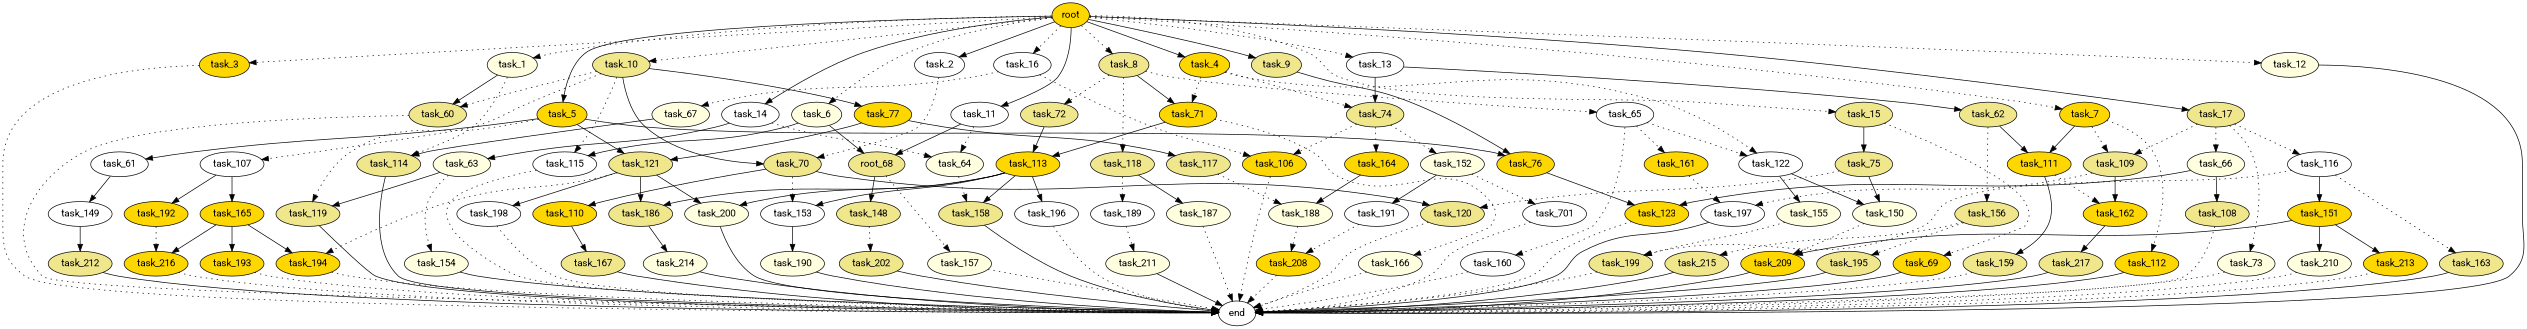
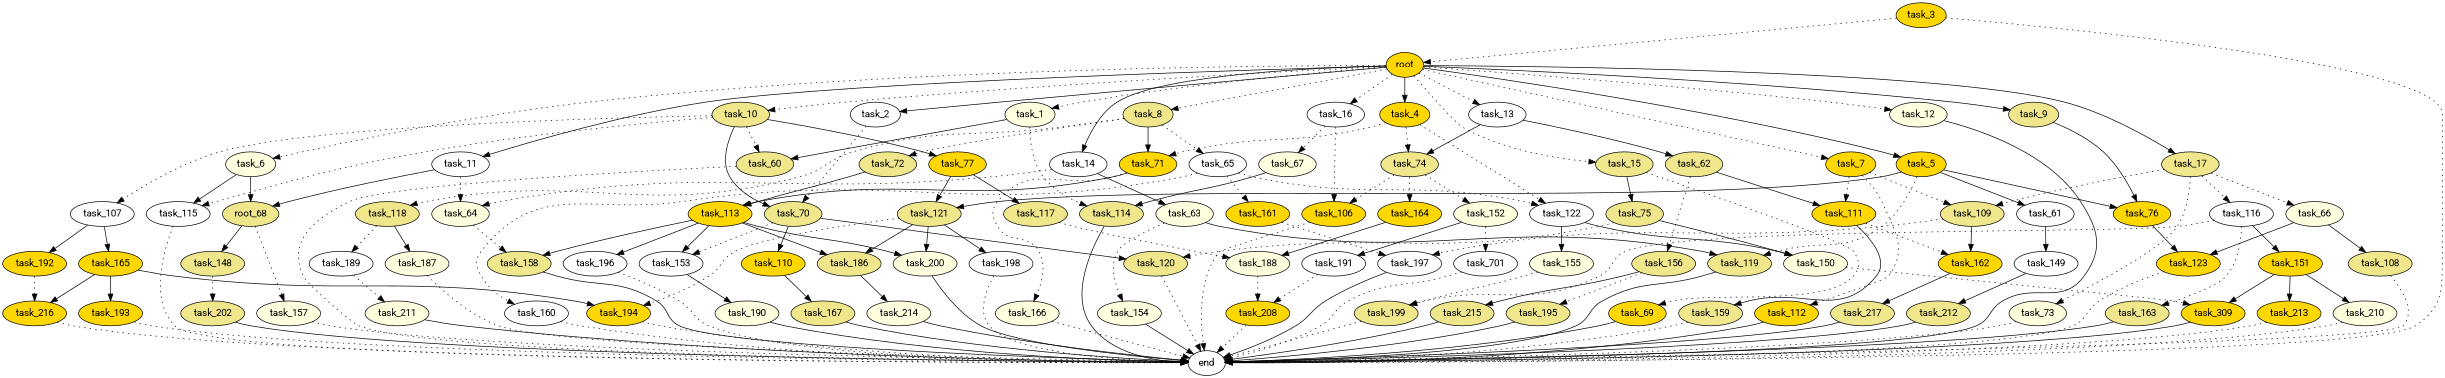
edge "root" -> "task_3": reversed
edge "task_7" -> "task_111": style solid -> dotted
edge "task_156" -> "task_215": style dotted -> solid
node "task_209": label "task_209" -> "task_309"
